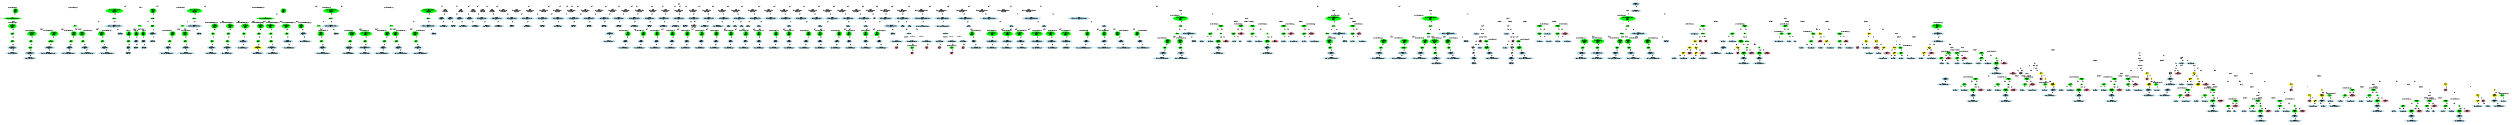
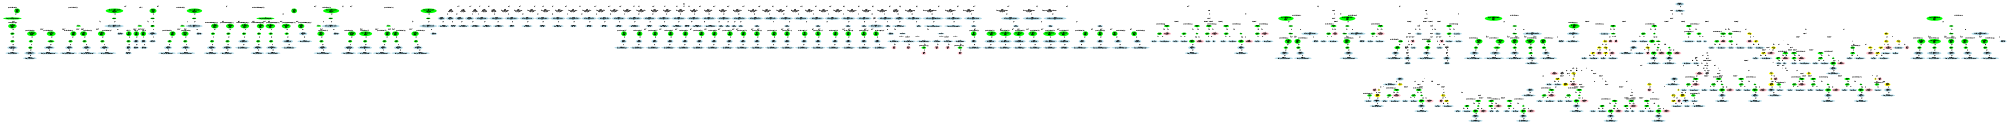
edge "TypeDecl declname: powerwindow_char_T quals: []" -- "Typedef name: ZCSigState quals: [] storage: ['typedef']": now "FileAST" -- "Typedef name: ZCSigState quals: [] storage: ['typedef']"
node "TypeDecl declname: taskTime quals: []": fillcolor yellow -> lightblue
